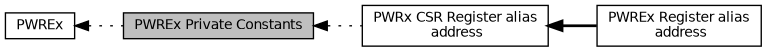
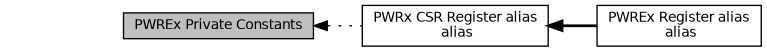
node "PWREx": removed
node "PWRx CSR Register alias address": label "PWRx CSR Register alias address" -> "PWRx CSR Register alias alias"
node "PWREx Register alias address": label "PWREx Register alias address" -> "PWREx Register alias alias"
